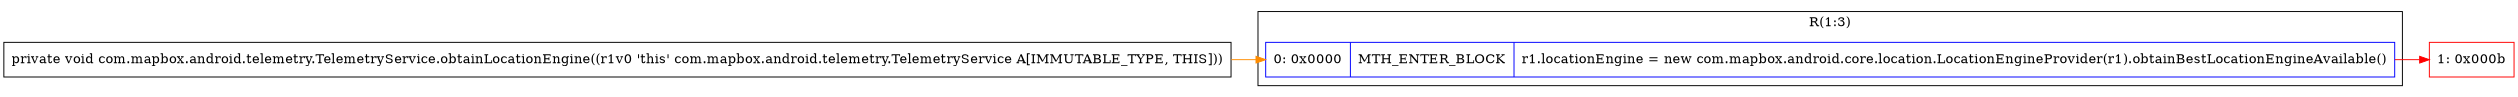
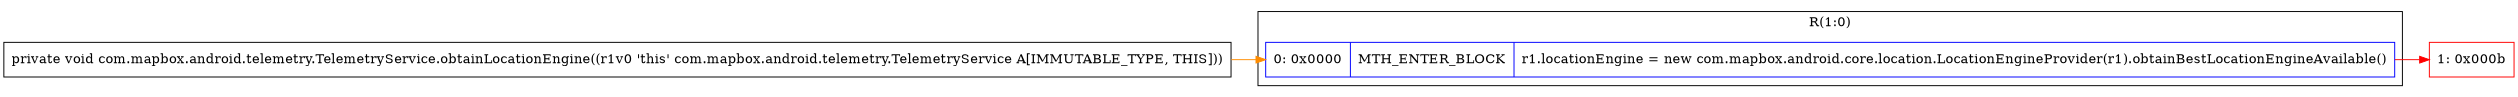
cluster "R(1:3)": label "R(1:3)" -> "R(1:0)"
